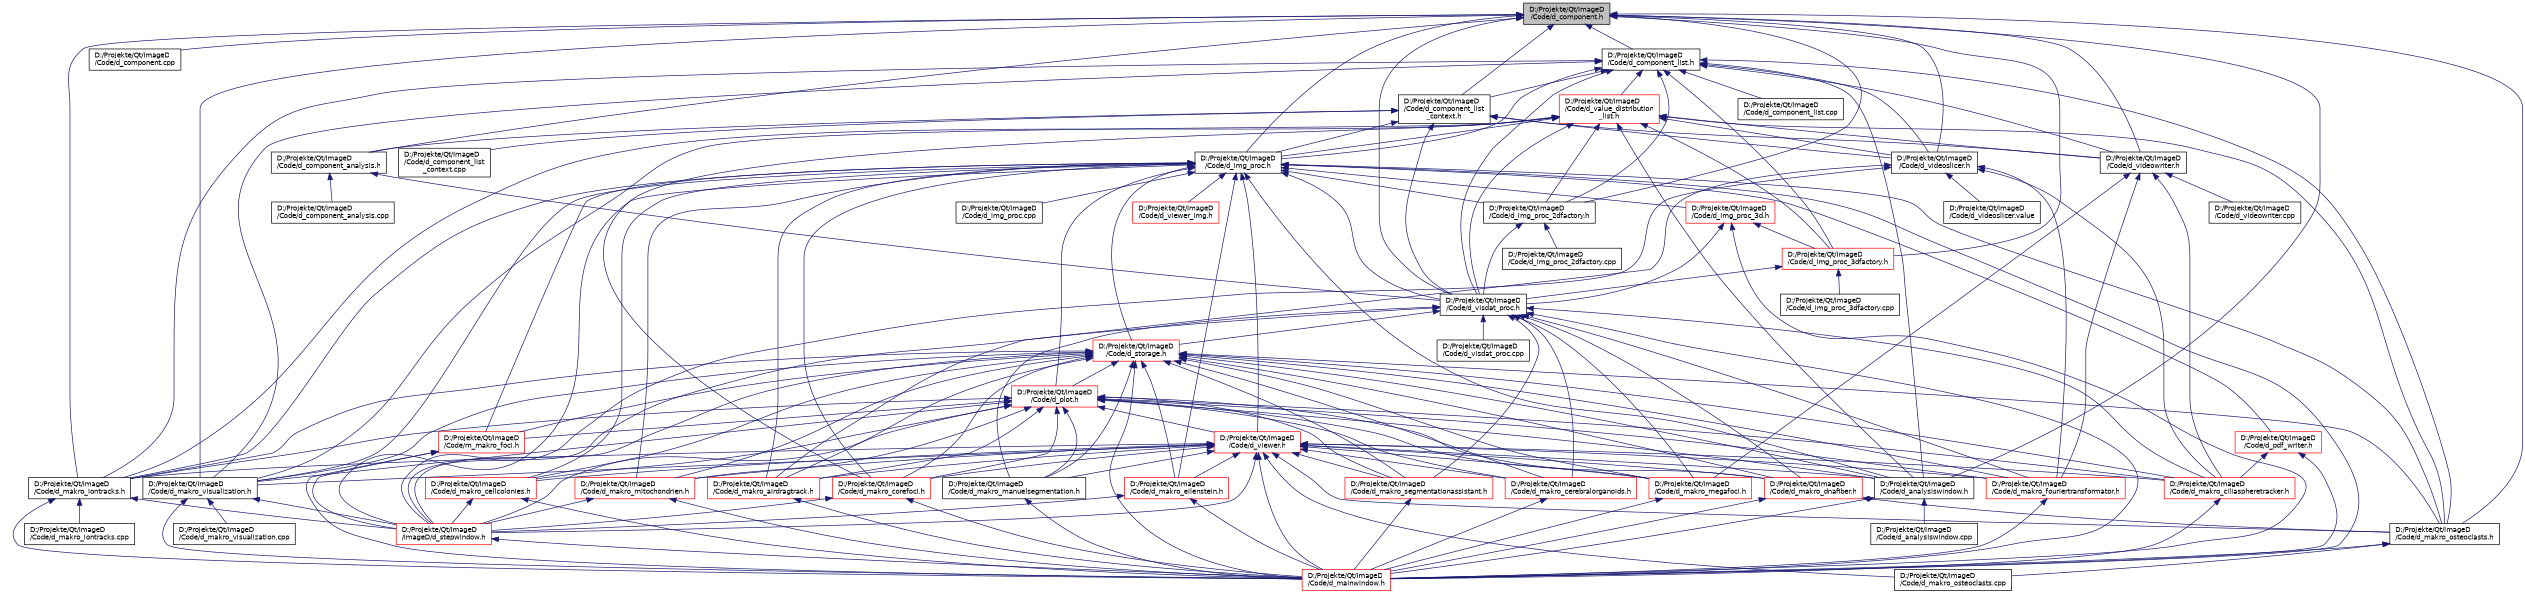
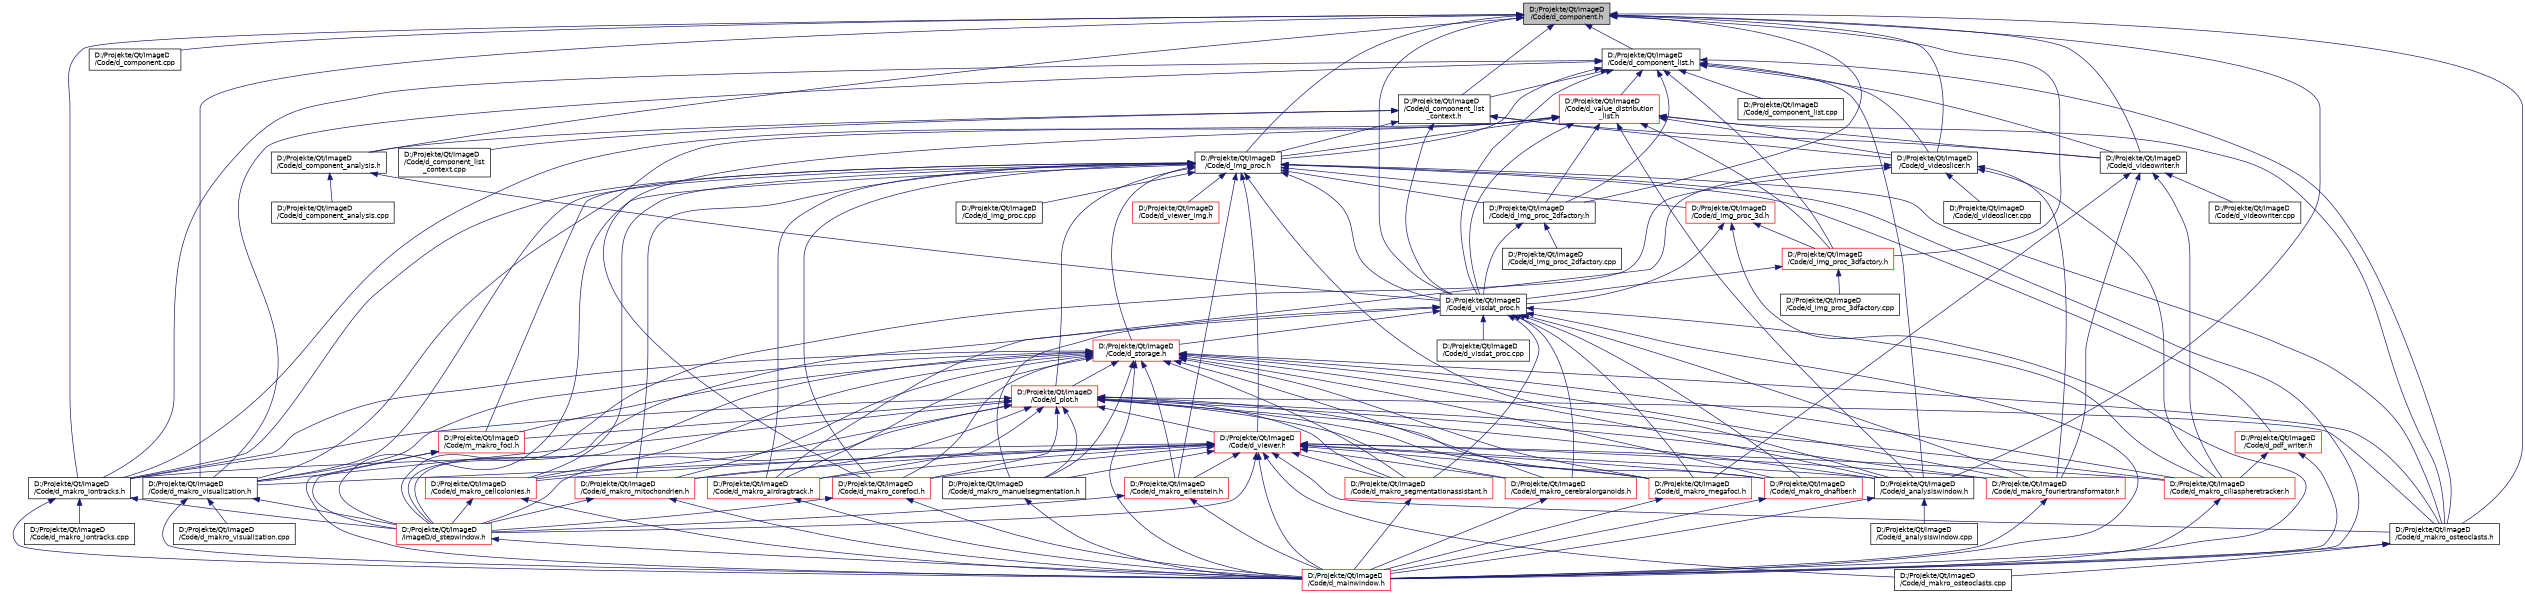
node "D:/Projekte/Qt/ImageD /Code/d_videoslicer.value": label "D:/Projekte/Qt/ImageD /Code/d_videoslicer.value" -> "D:/Projekte/Qt/ImageD /Code/d_videoslicer.cpp"
edge "D:/Projekte/Qt/ImageD /Code/d_makro_osteoclasts.h" -> "D:/Projekte/Qt/ImageD /Code/d_makro_dnafiber.h": now "D:/Projekte/Qt/ImageD /Code/d_makro_osteoclasts.h" -> "D:/Projekte/Qt/ImageD /Code/d_plot.h"
